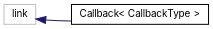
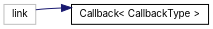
edge "Callback< CallbackType >" -> "link": reversed
